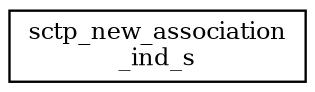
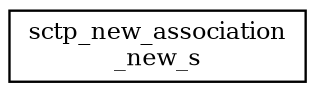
node "sctp_new_association _ind_s": label "sctp_new_association _ind_s" -> "sctp_new_association _new_s"
